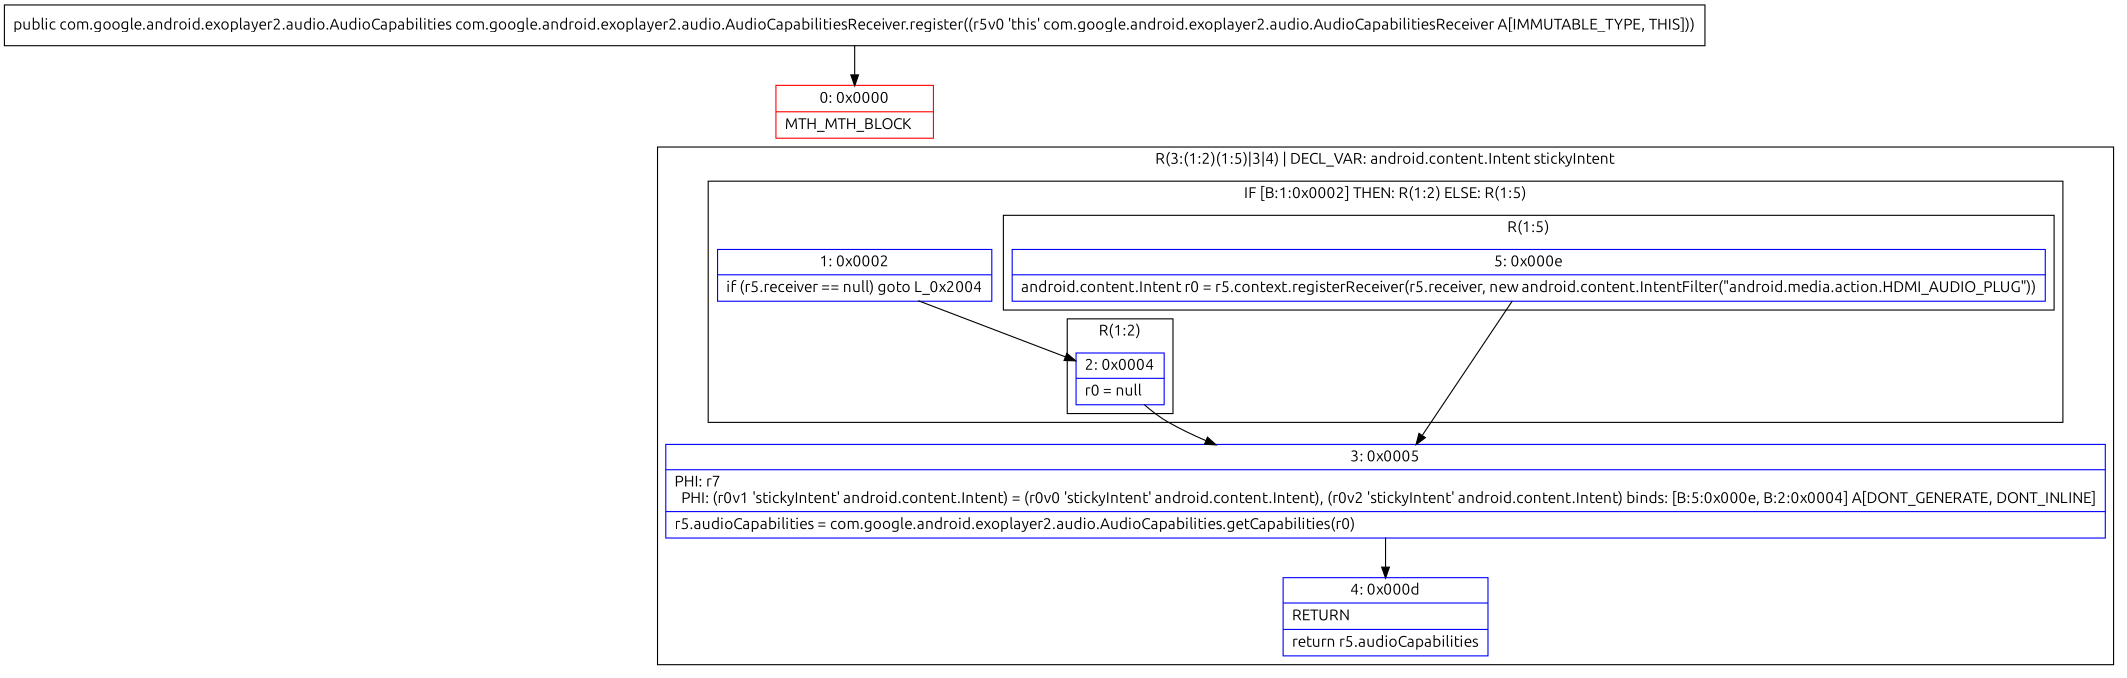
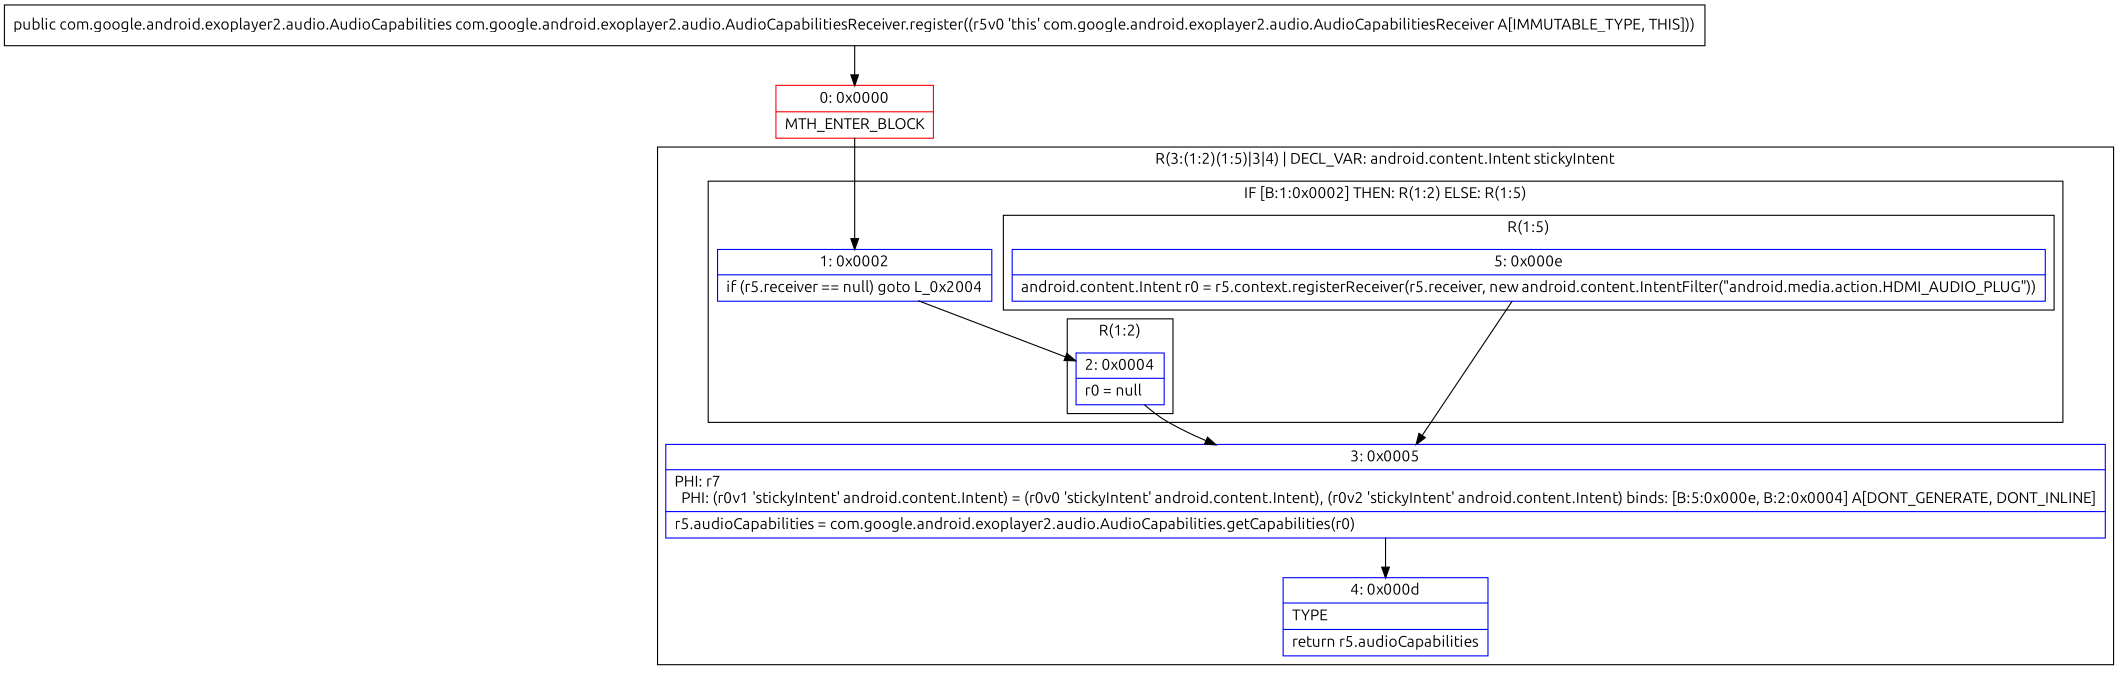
node "0: 0x0000": text "MTH_MTH_BLOCK" -> "MTH_ENTER_BLOCK"
edge "0: 0x0000" -> "1: 0x0002": added
node "4: 0x000d": text "RETURN" -> "TYPE"
